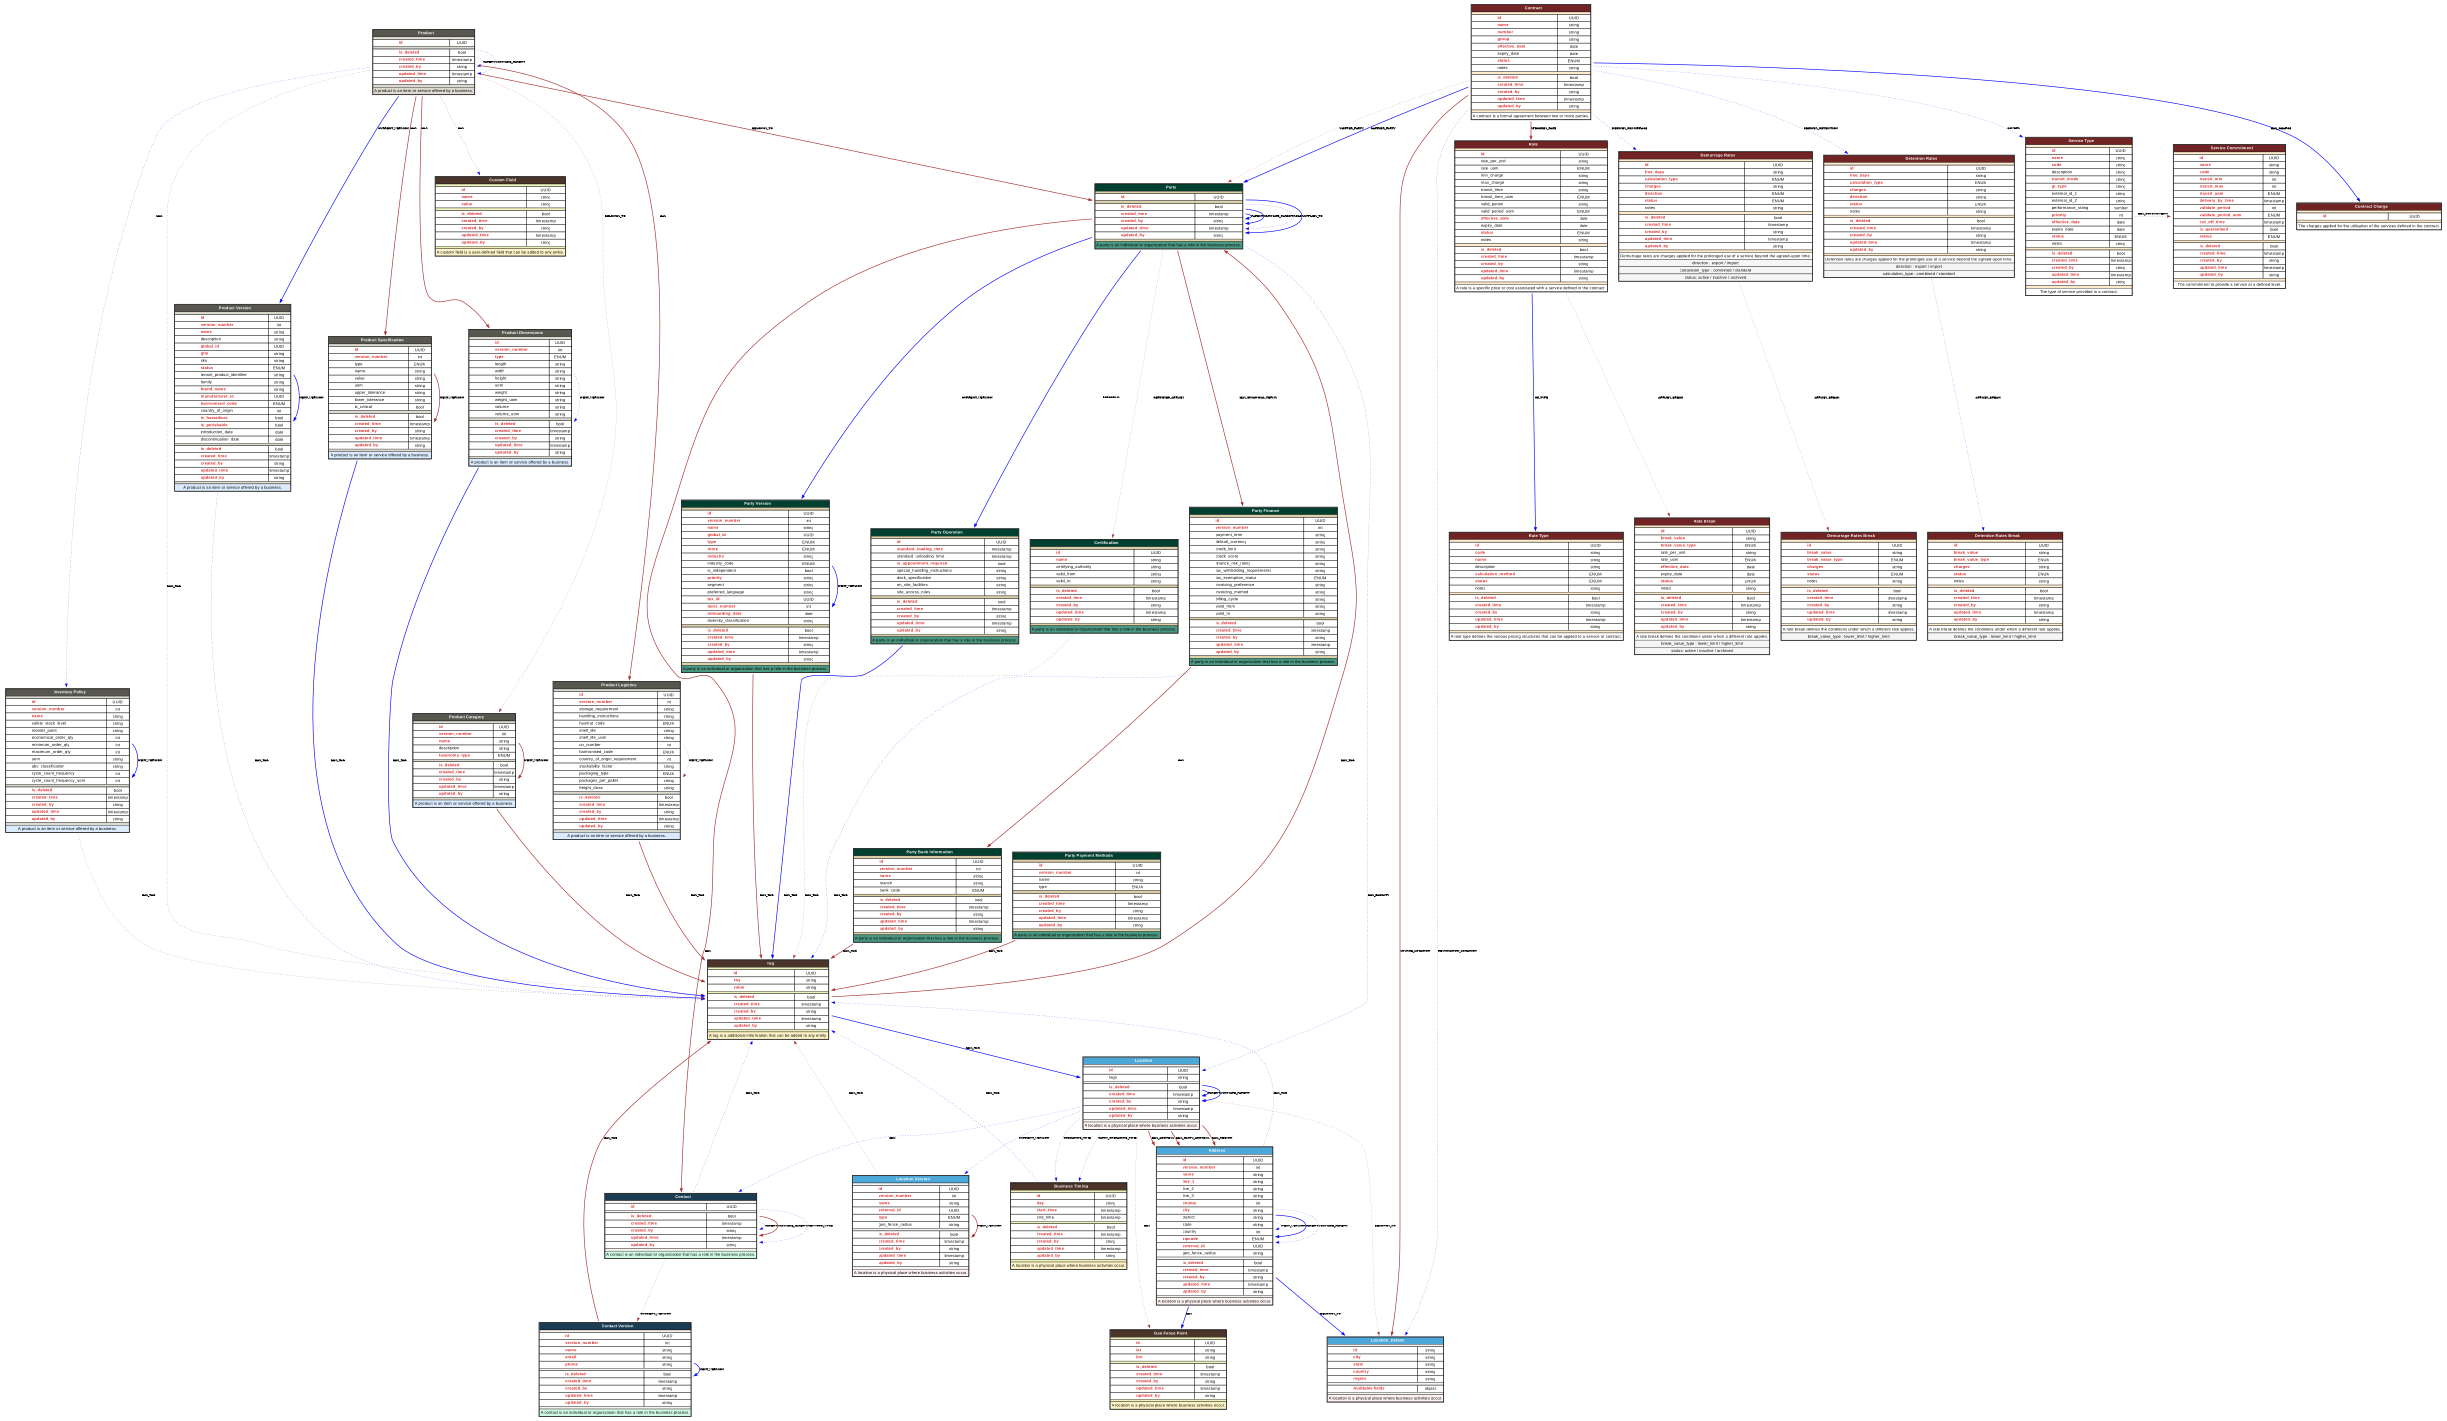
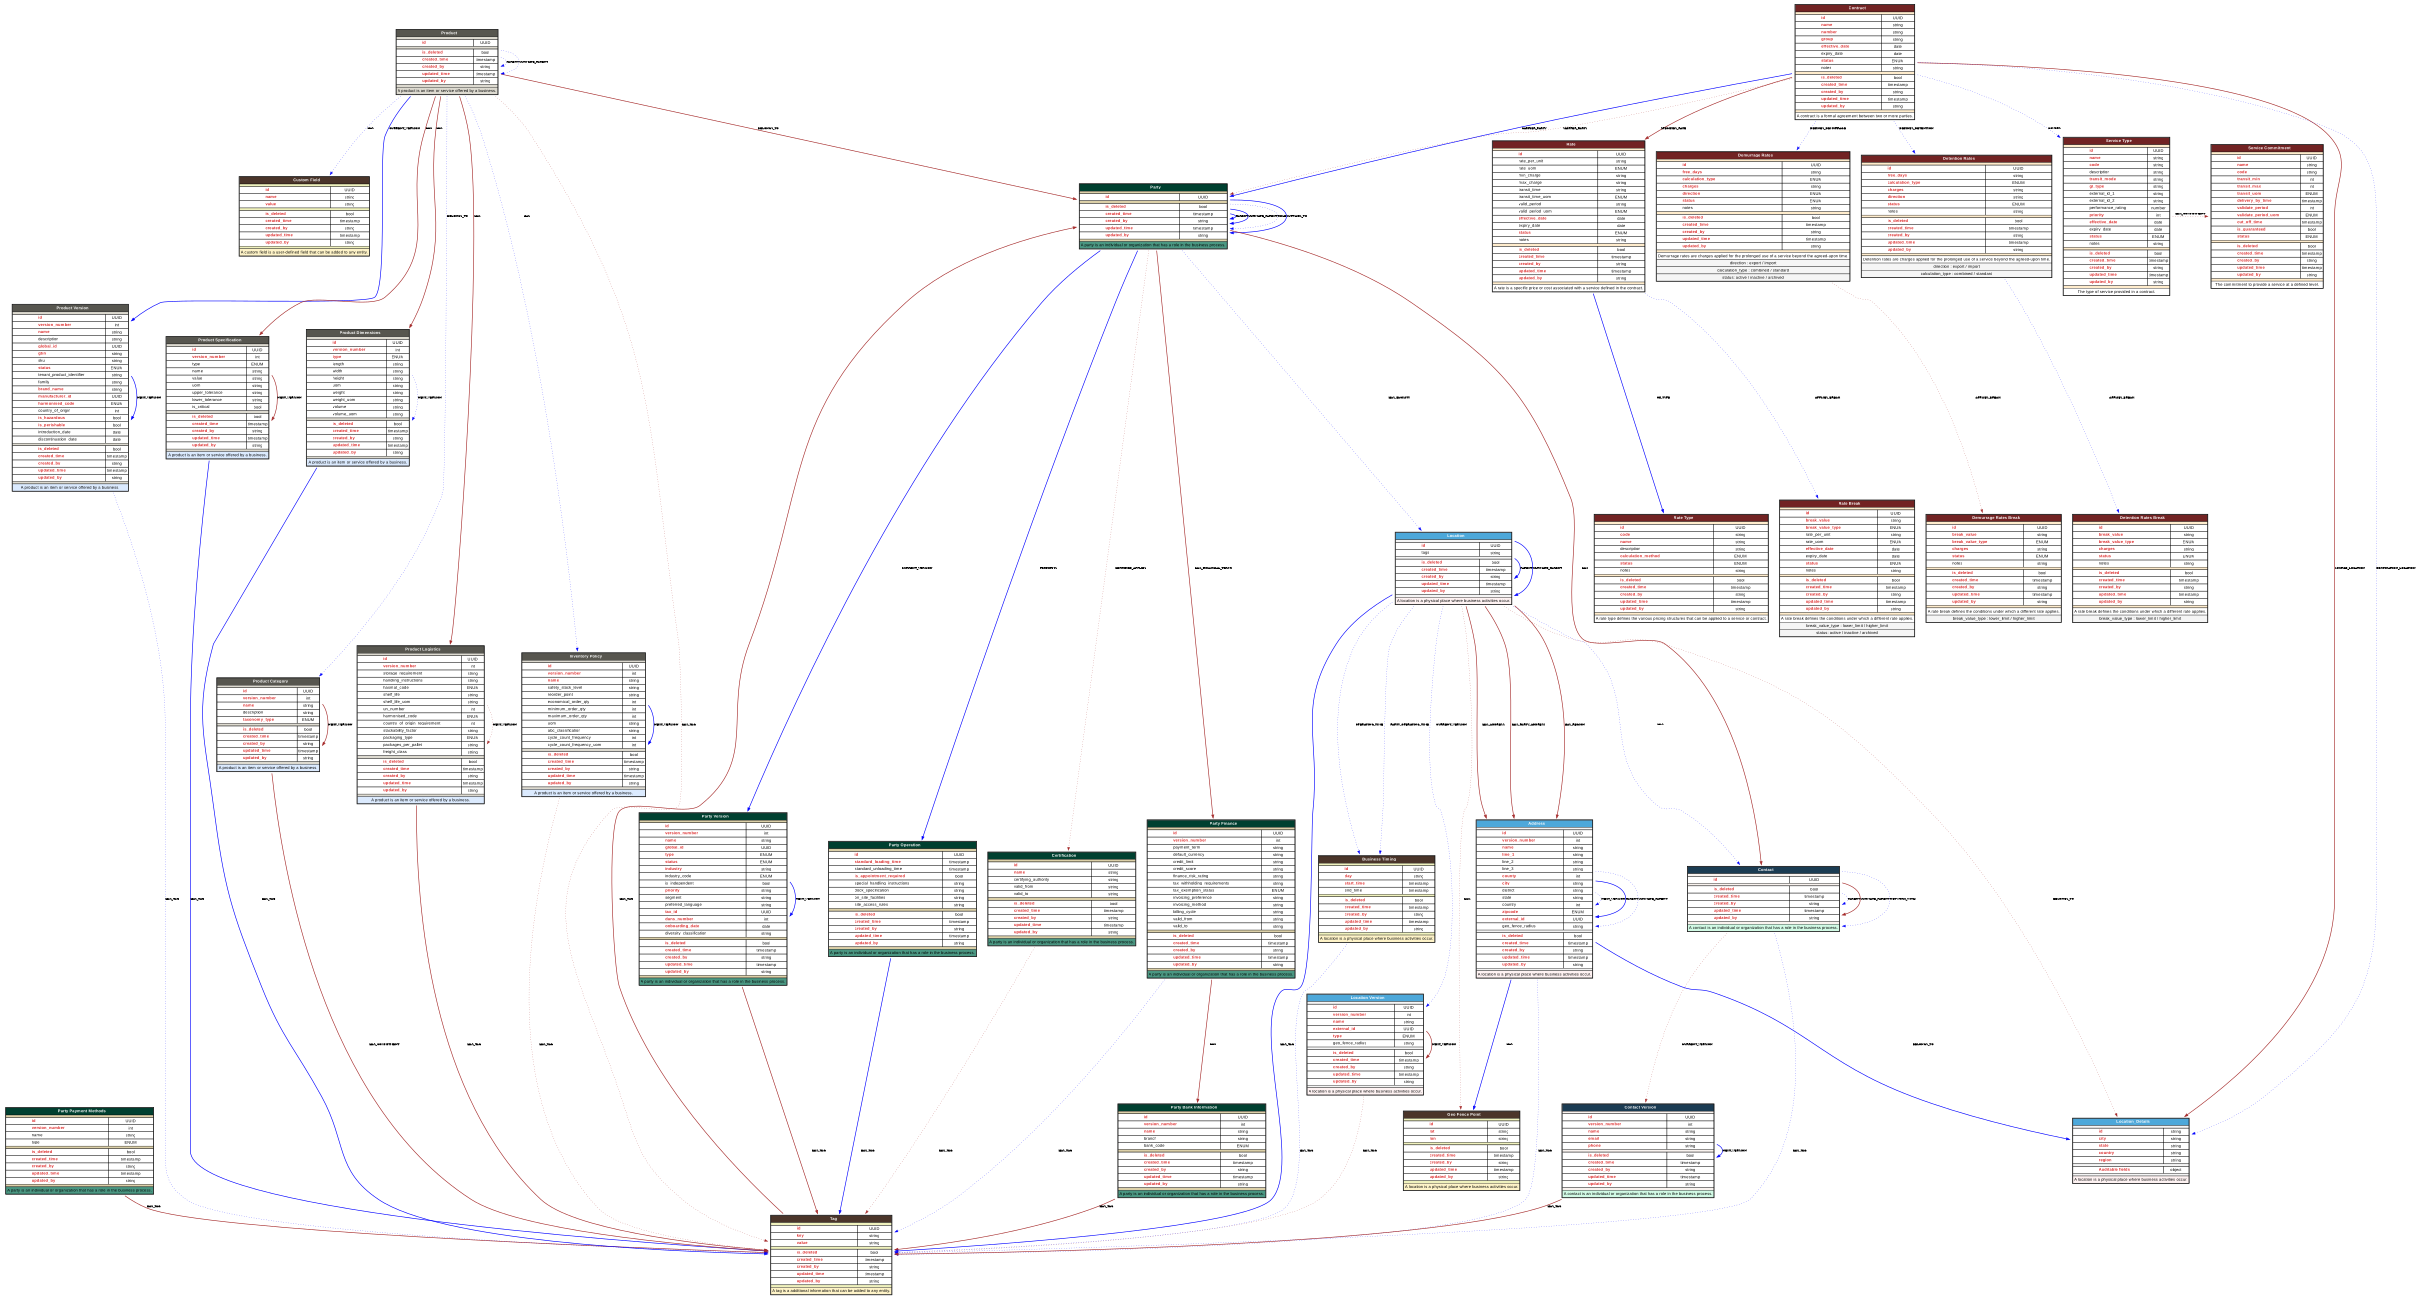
node "Contract Charge": removed
edge "Product" -> "Product Category": color brown -> blue
edge "Rate" -> "Rate Break": color brown -> blue
node "Party Version": text "more" -> "status"
edge "Product Category" -> "Tag": label "HAS_TAG" -> "HAS_COMMITMENT"
edge "Tag" -> "Location": reversed
